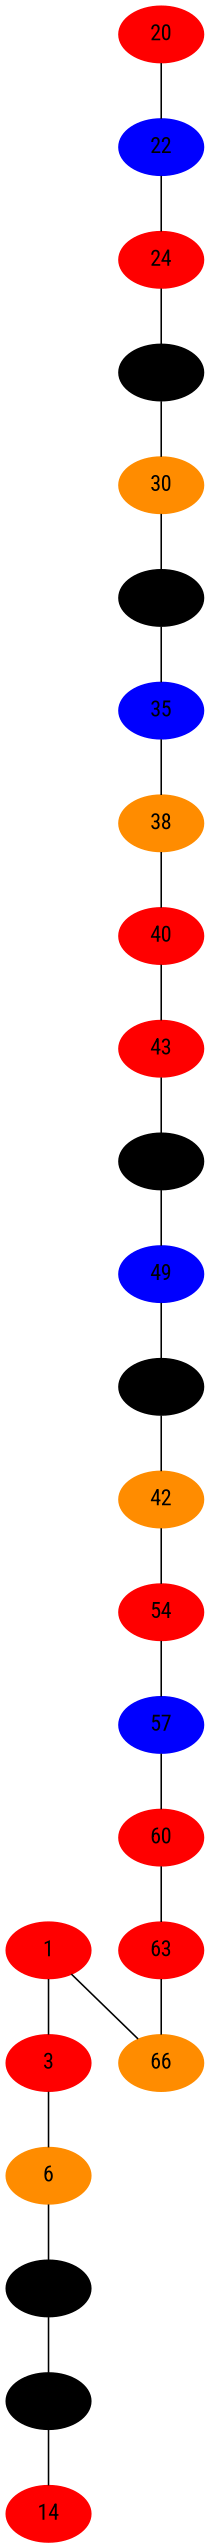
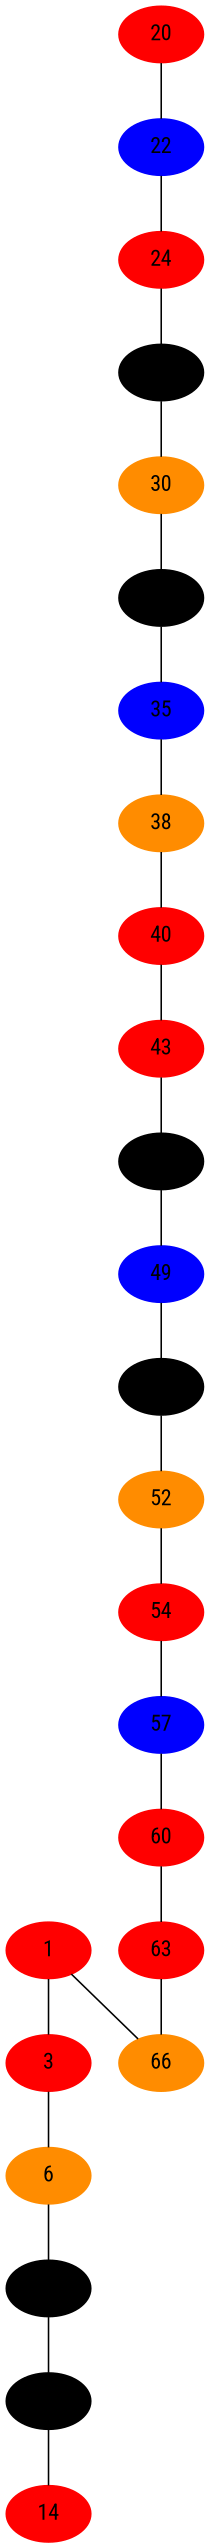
node "42": label "42" -> "52"
